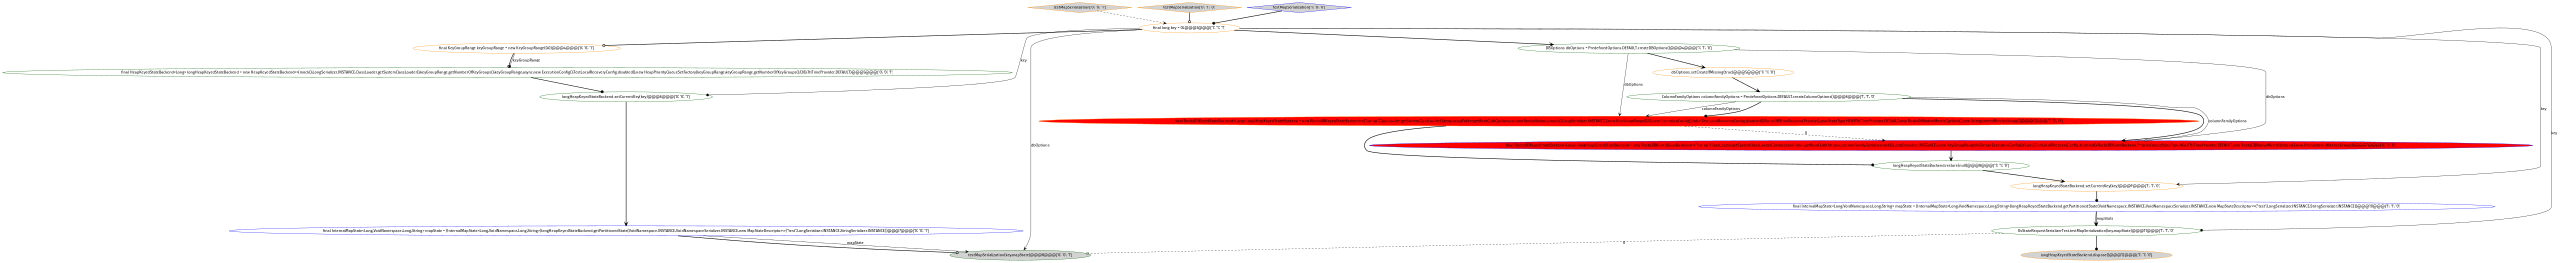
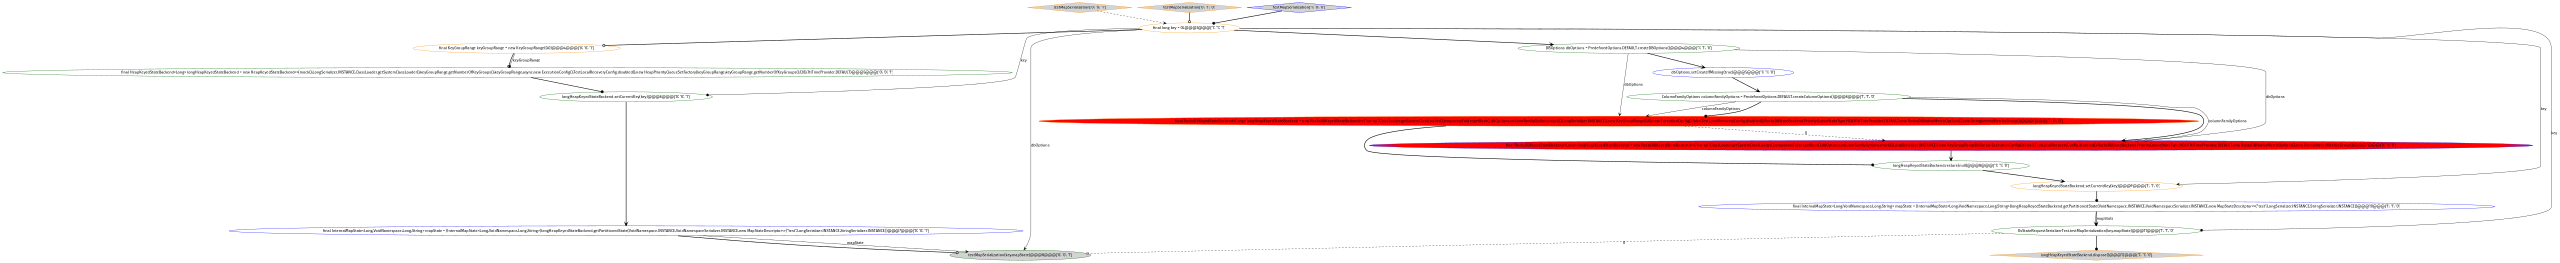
node "dbOptions.setCreateIfMissing(true)@@@5@@@['1', '1', '0']": color darkorange -> blue
node "longHeapKeyedStateBackend.dispose()@@@12@@@['1', '1', '0']": shape ellipse -> diamond
